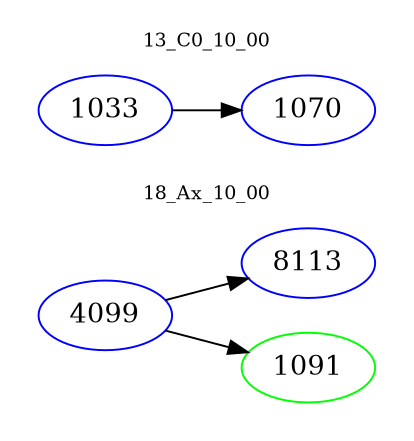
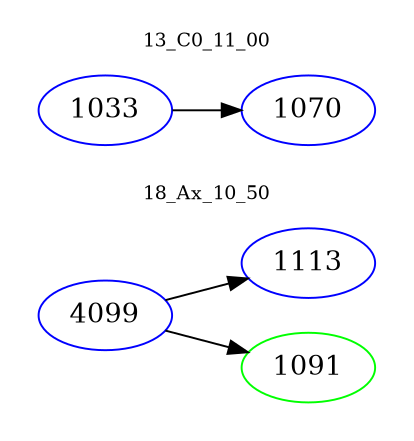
cluster "13_C0_10_00": label "13_C0_10_00" -> "13_C0_11_00"
cluster "18_Ax_10_00": label "18_Ax_10_00" -> "18_Ax_10_50"
node "8113": label "8113" -> "1113"
